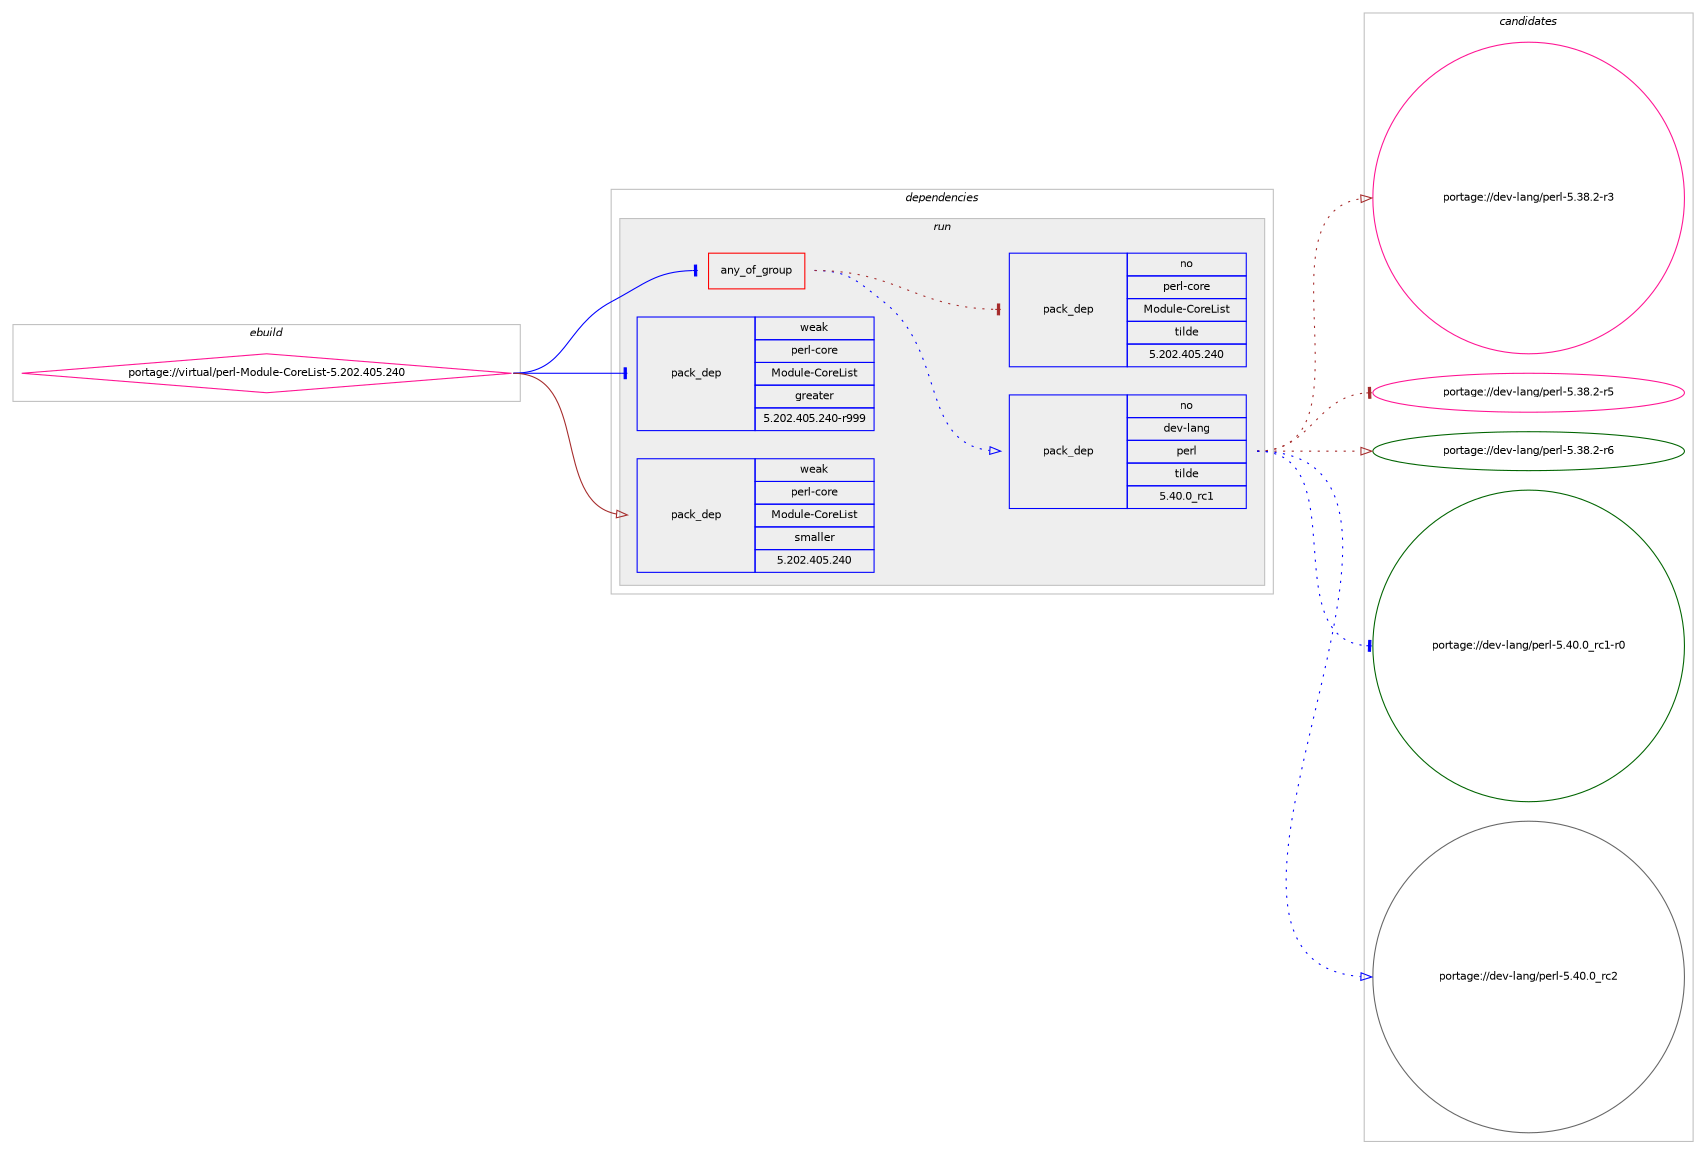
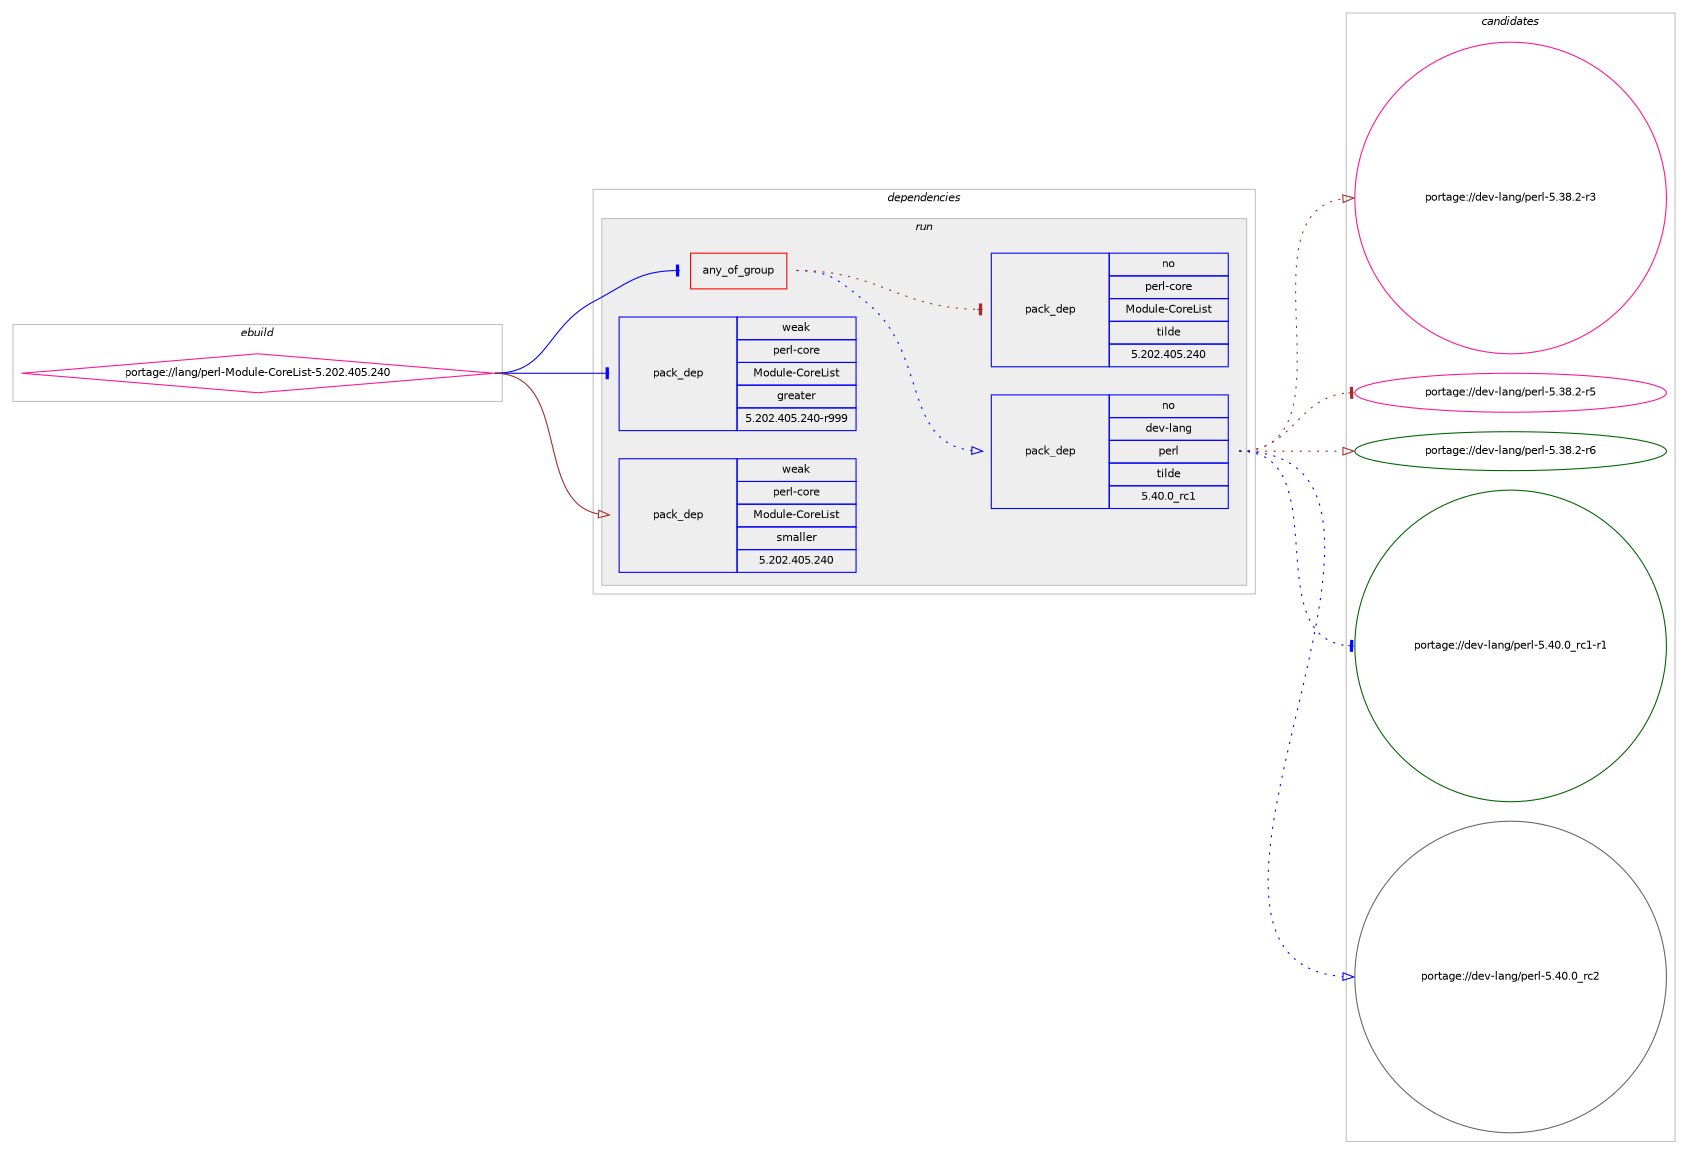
node "portage://virtual/perl-Module-CoreList-5.202.405.240": label "portage://virtual/perl-Module-CoreList-5.202.405.240" -> "portage://lang/perl-Module-CoreList-5.202.405.240"
node "portage://dev-lang/perl-5.40.0_rc1-r0": label "portage://dev-lang/perl-5.40.0_rc1-r0" -> "portage://dev-lang/perl-5.40.0_rc1-r1"
